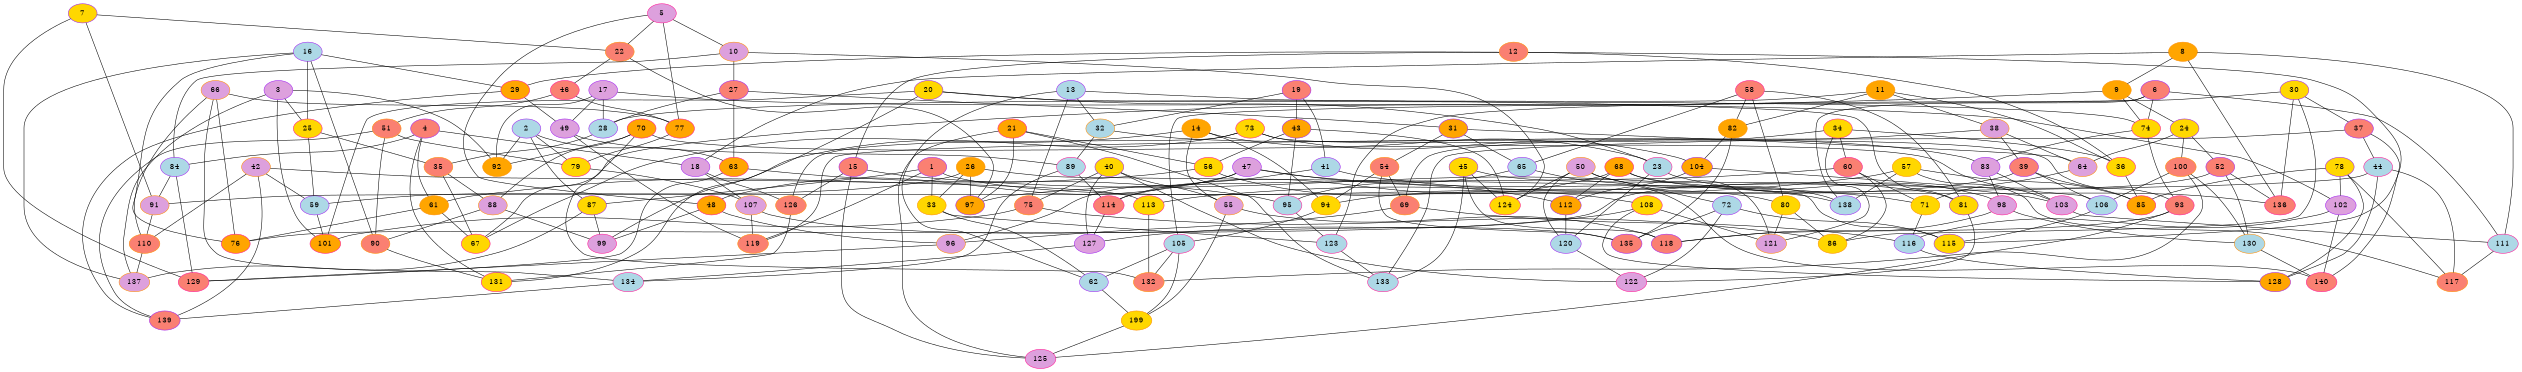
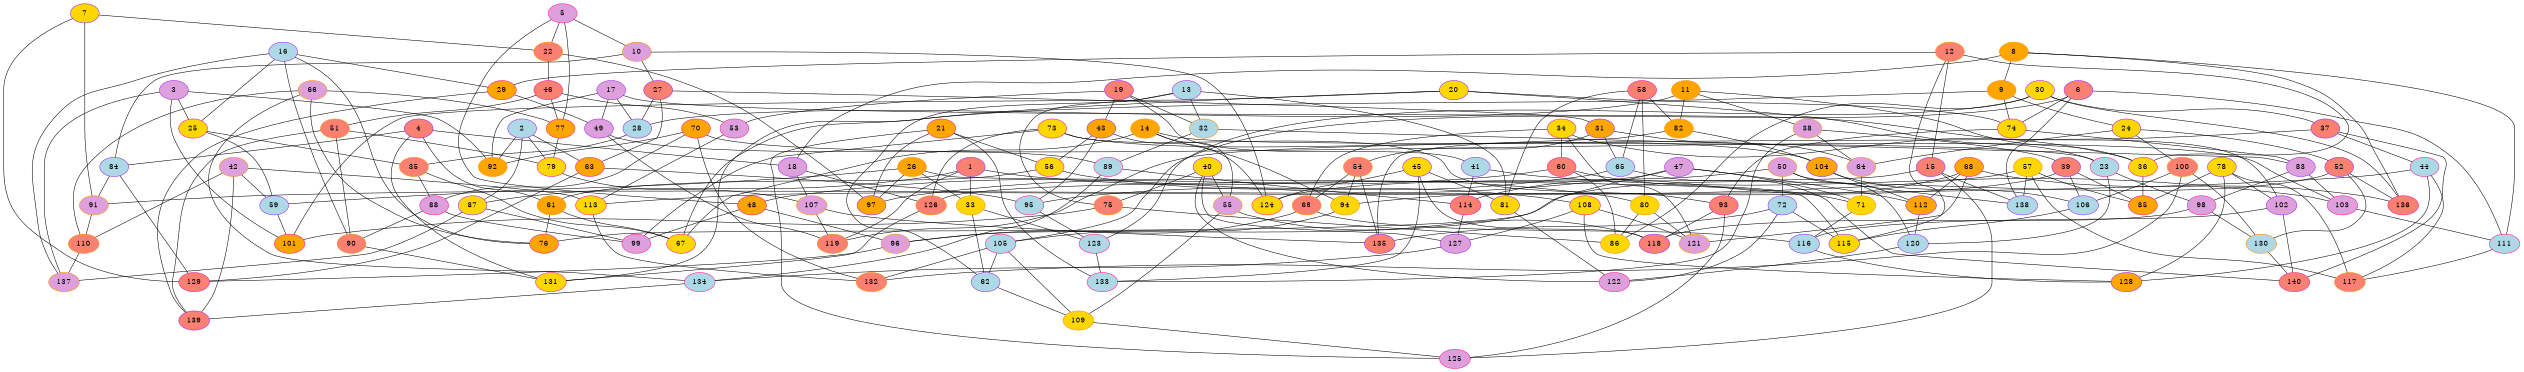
node "53": added
node "88": color darkorange -> deeppink
node "199": label "199" -> "109"
